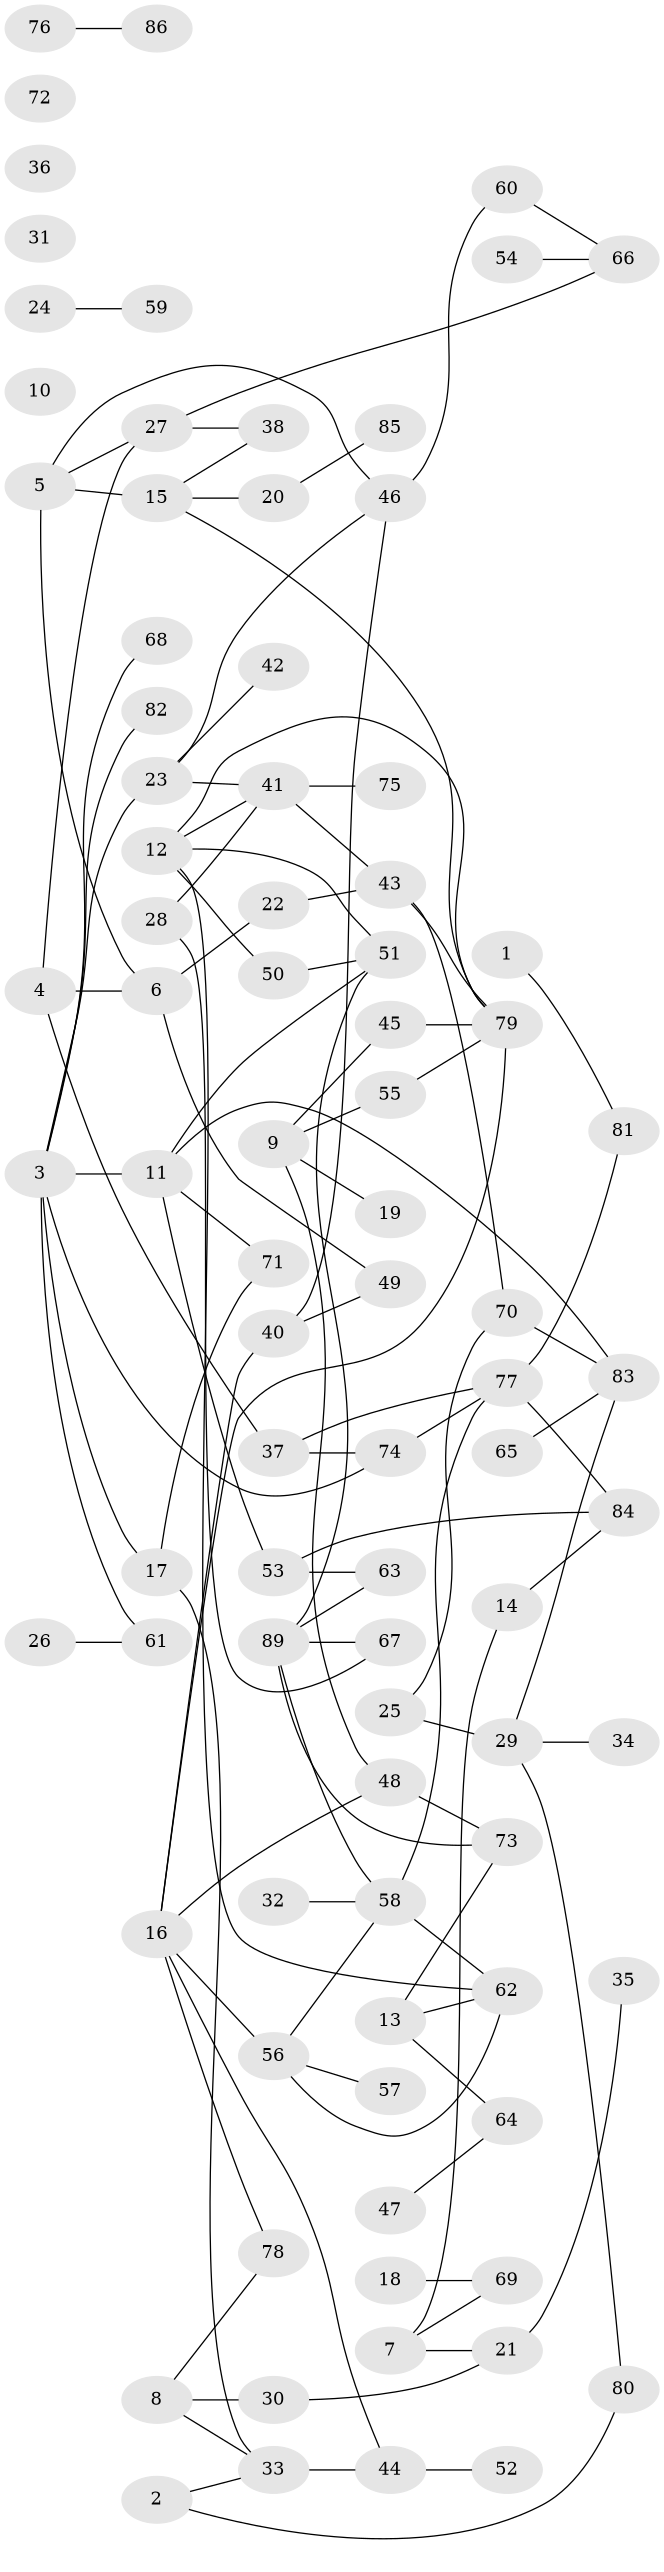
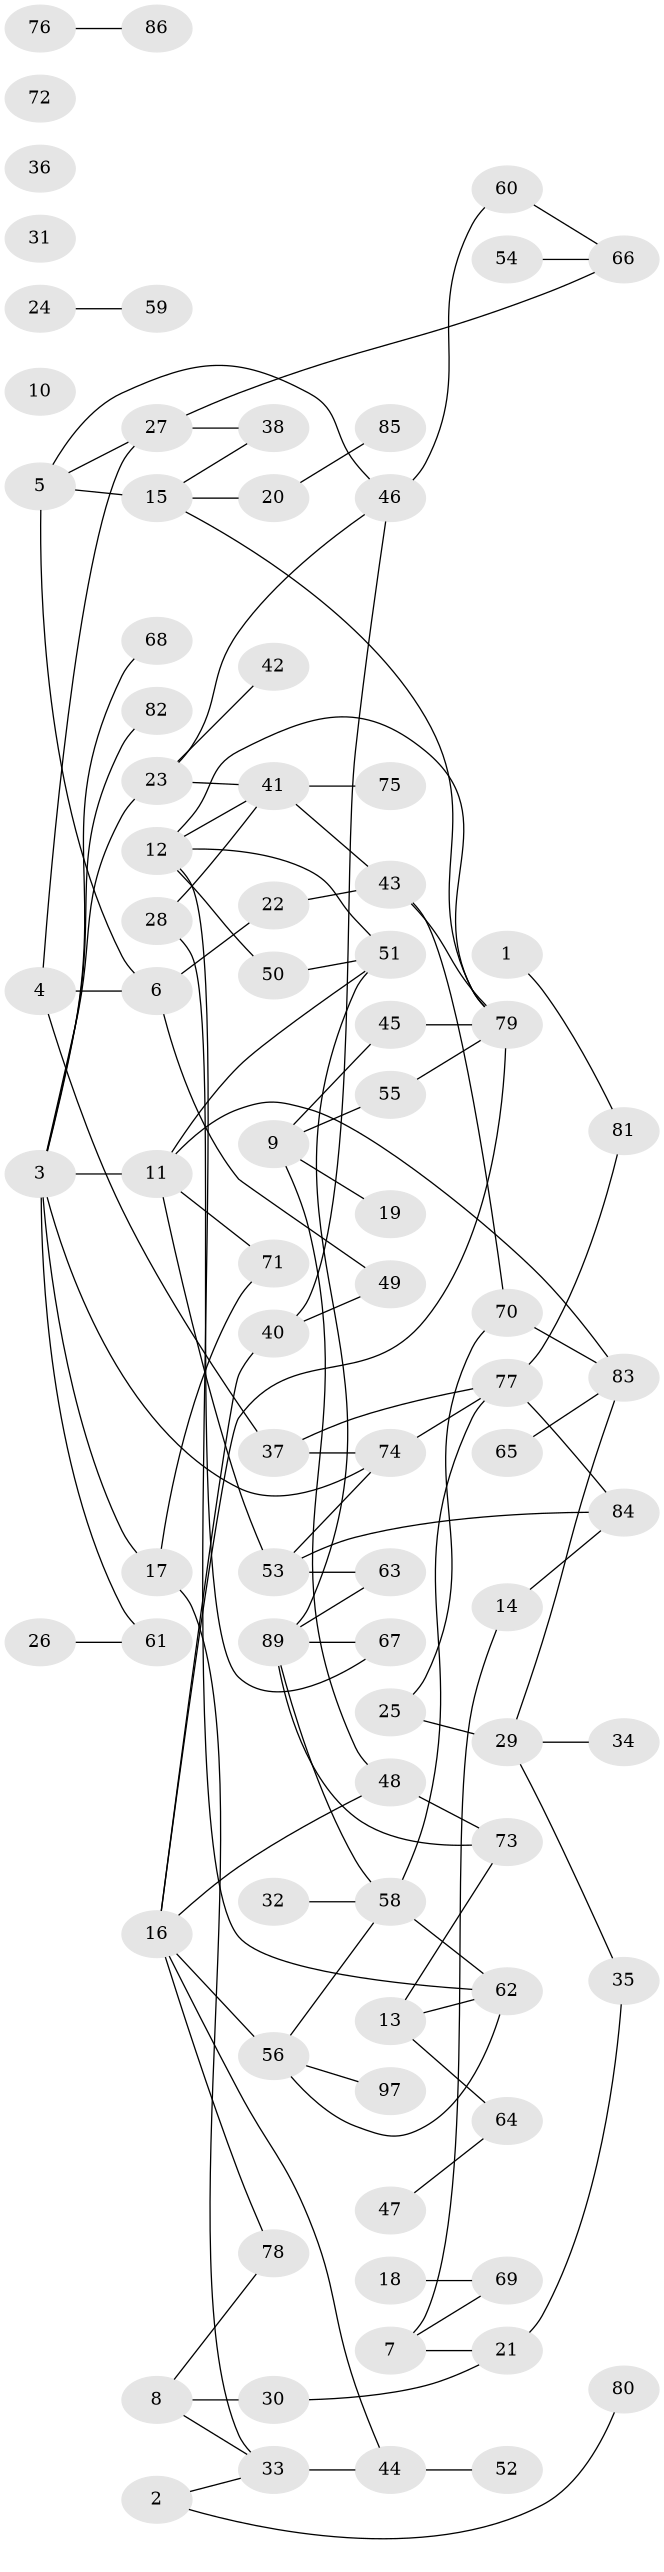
edge "74" -- "53": added
edge "29" -- "80": now "29" -- "35"
node "57": label "57" -> "97"
